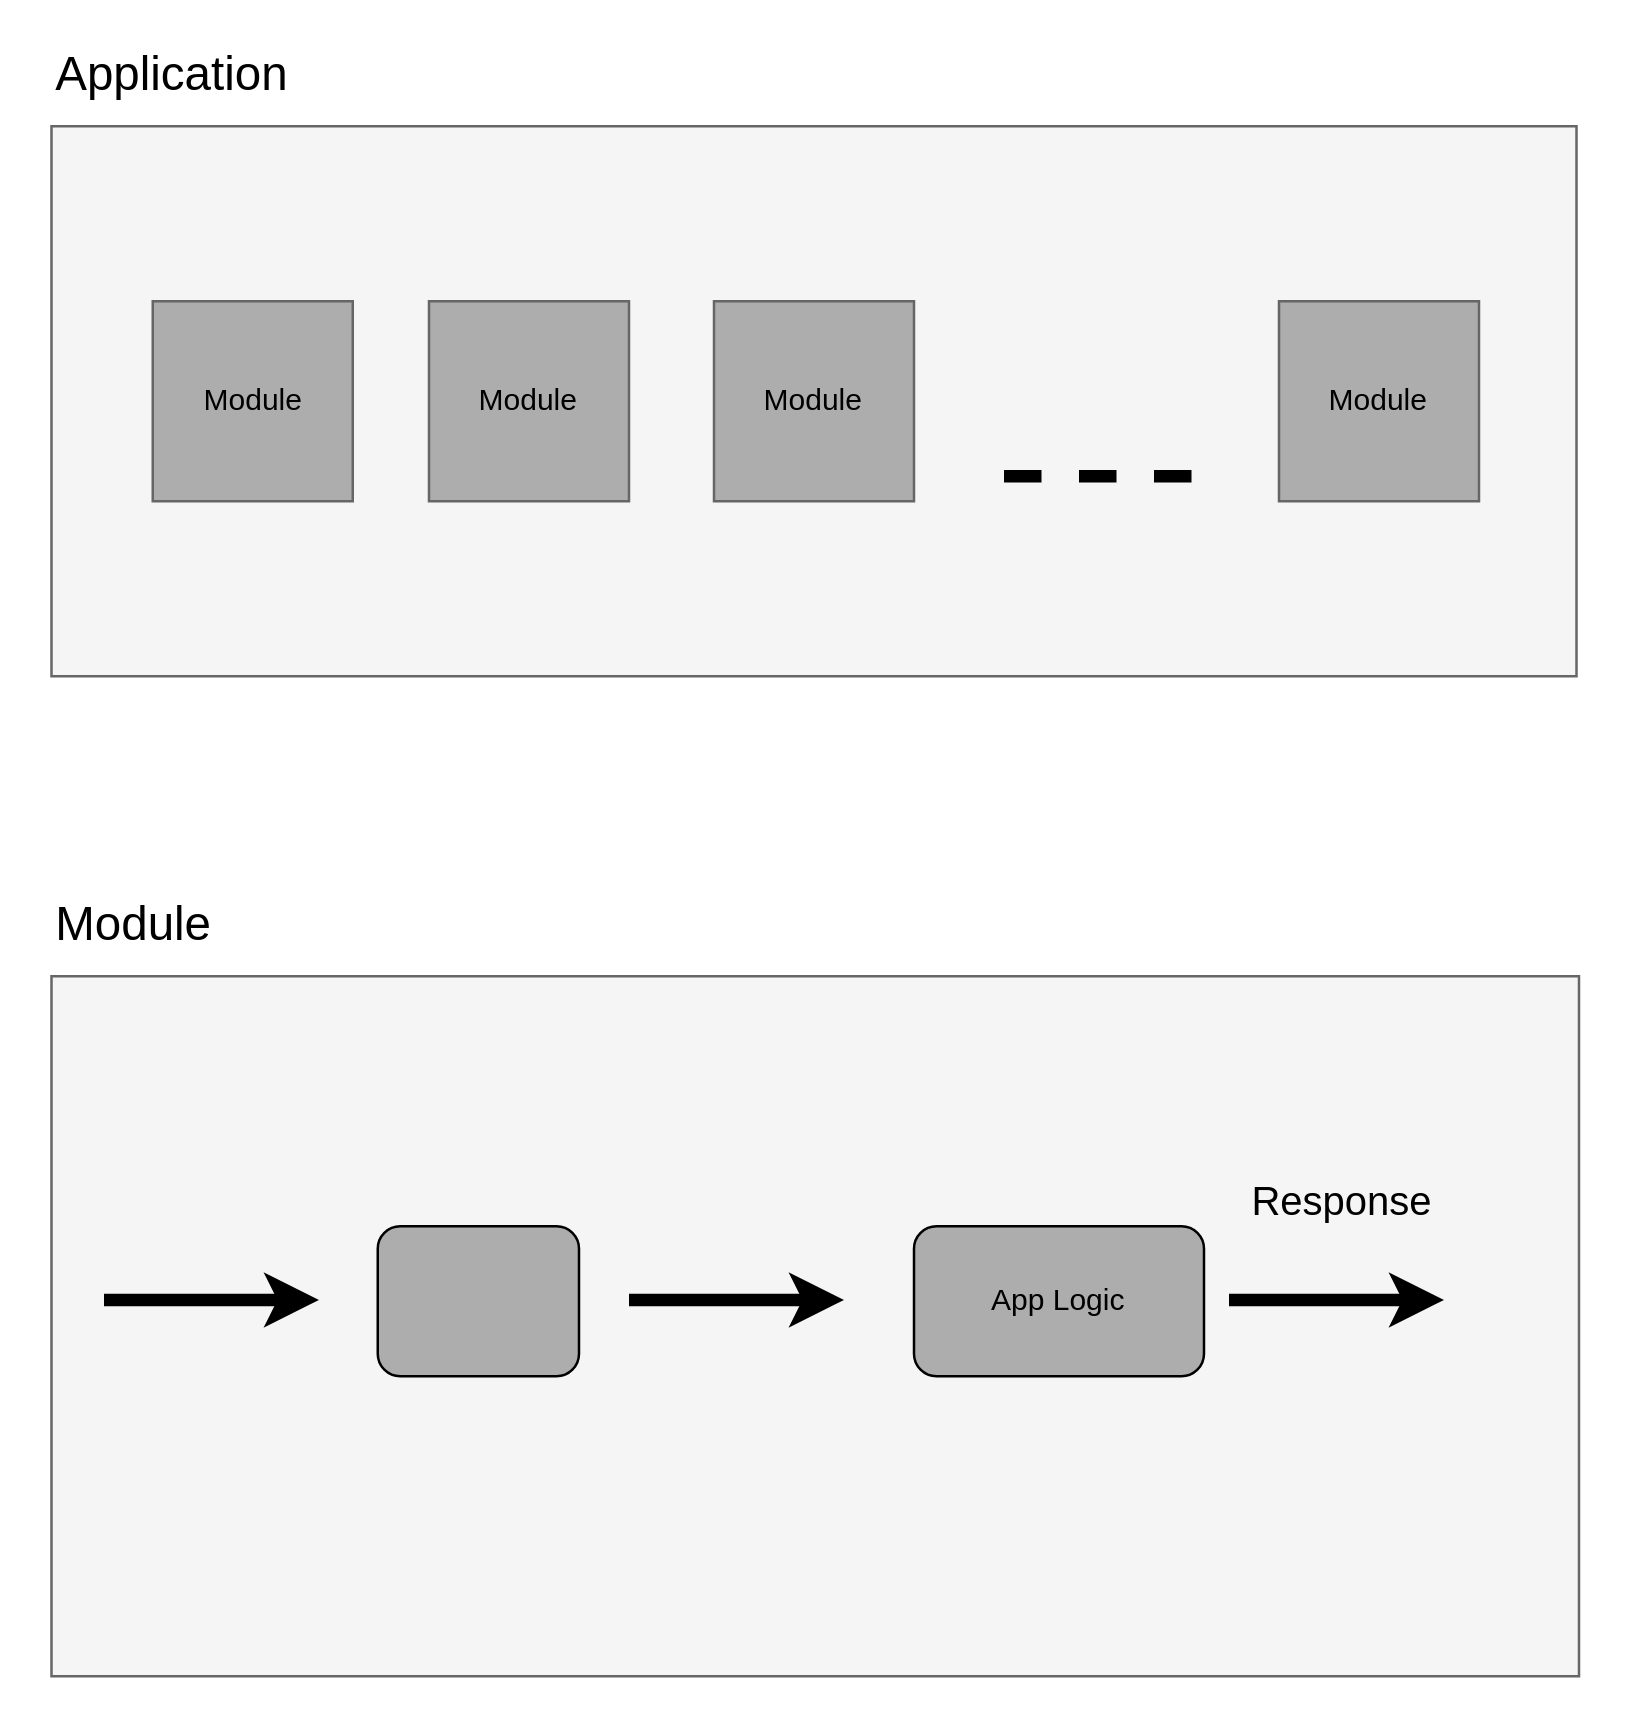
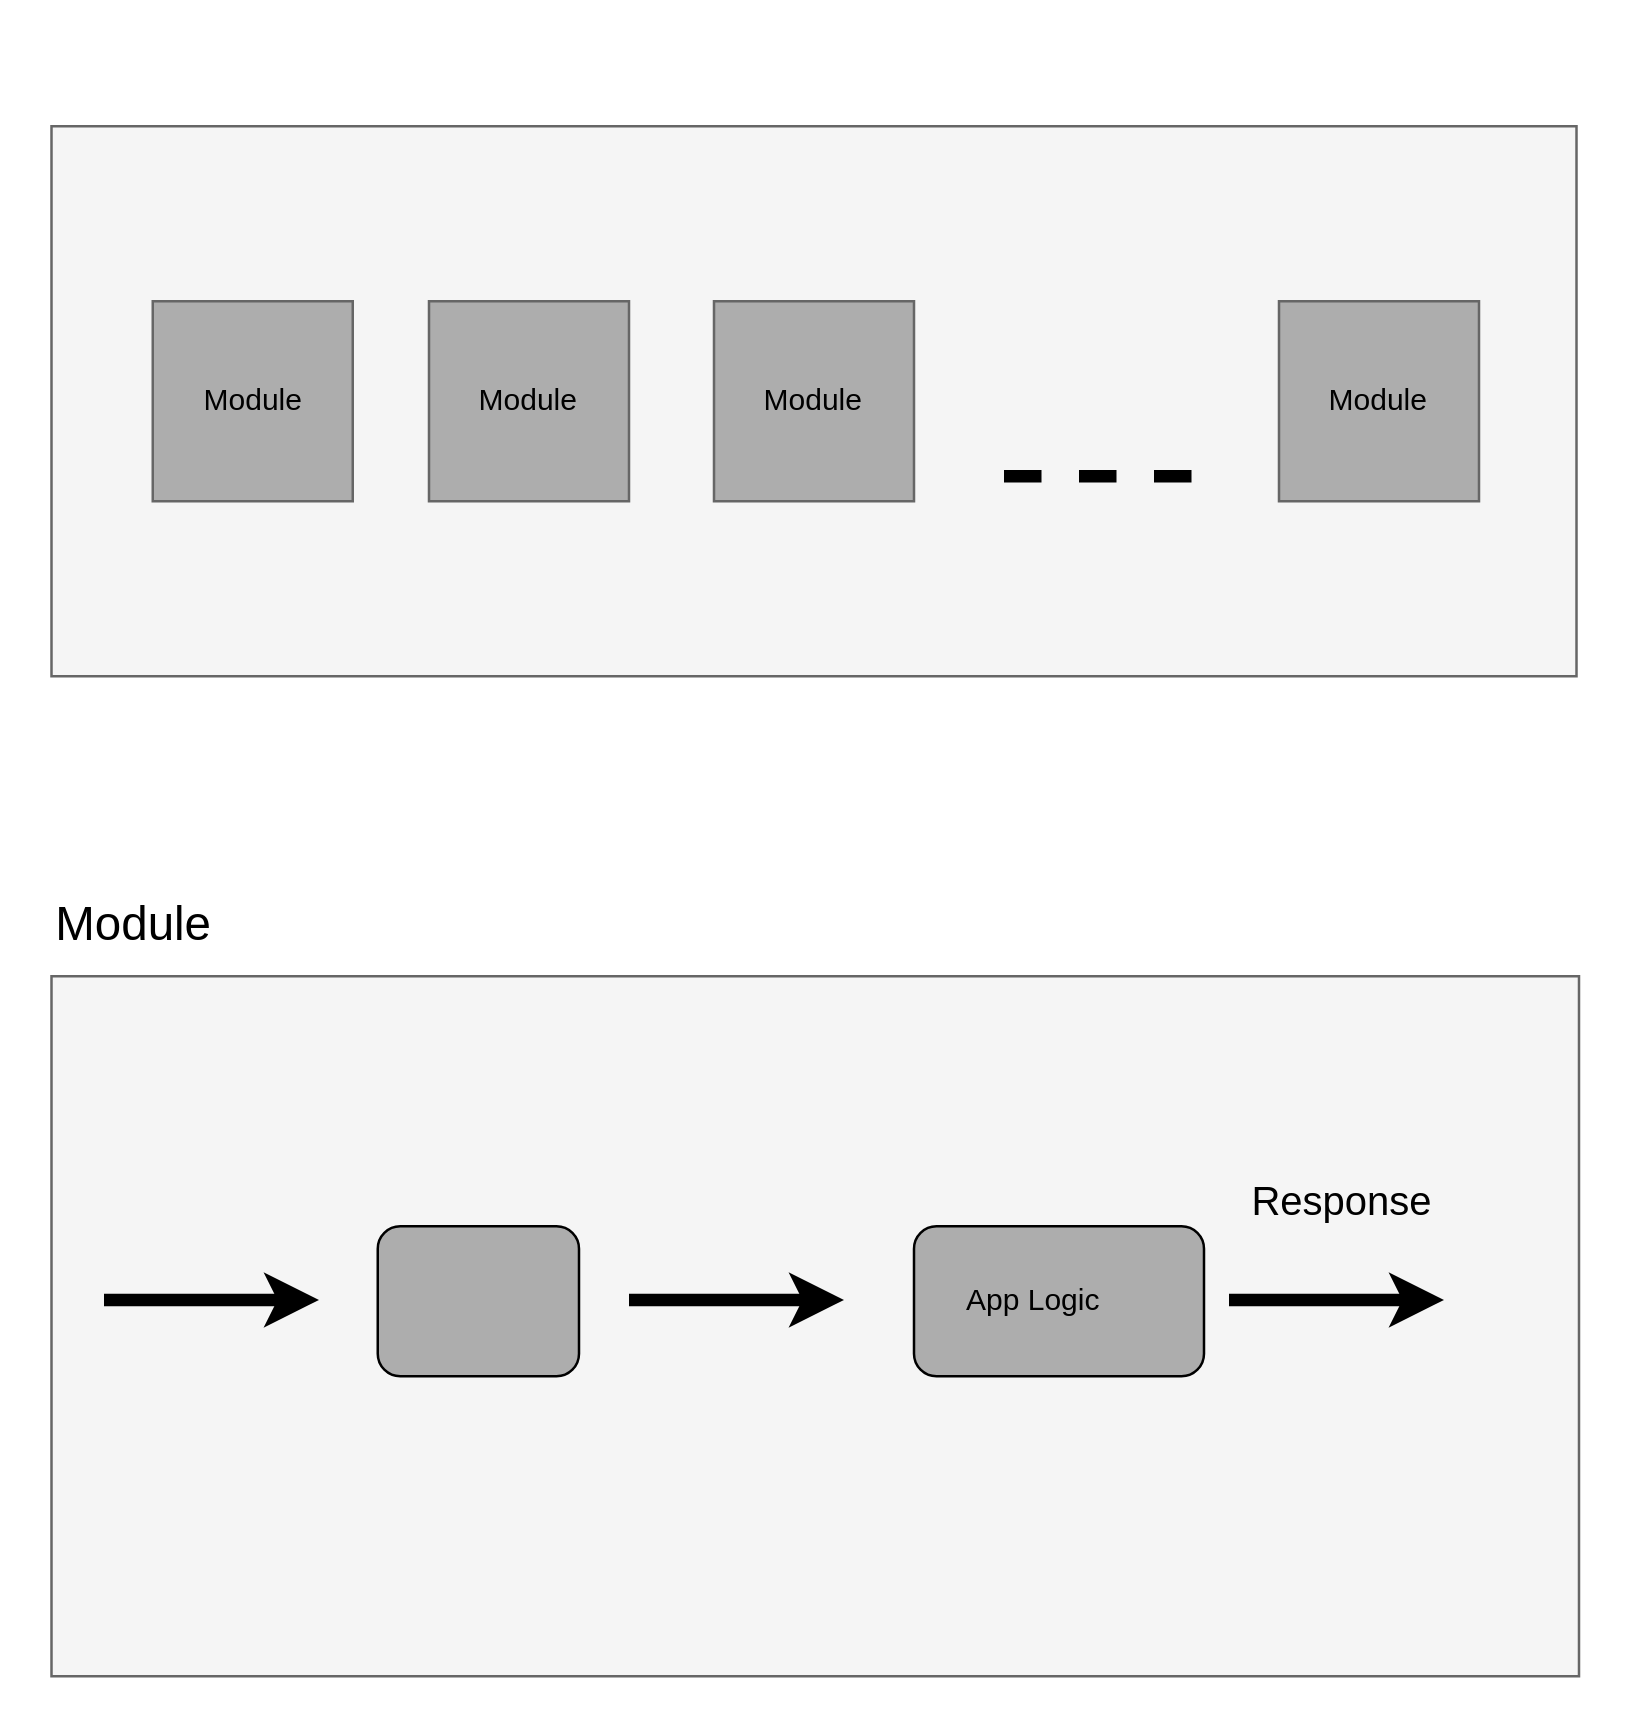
node "Application": removed
node "App Logic": moved (1059, 1301) -> (1034, 1301)
